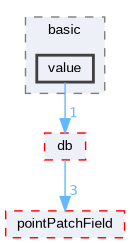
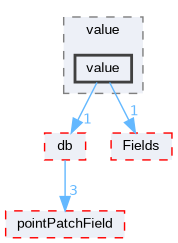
cluster "basic": label "basic" -> "value"
node "Fields": added
